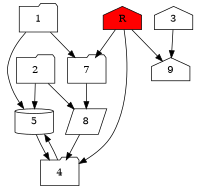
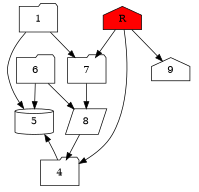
node "3": removed
node "2": label "2" -> "6"
edge "5" -> "4": removed
